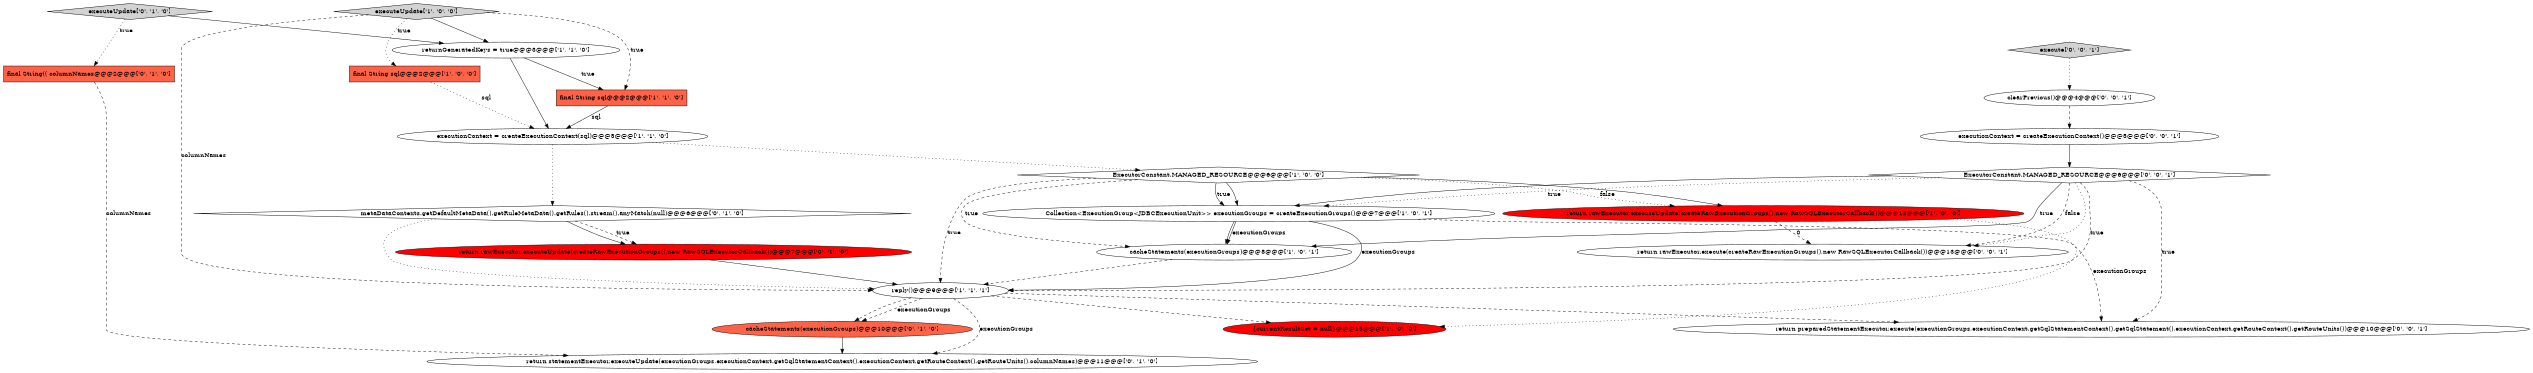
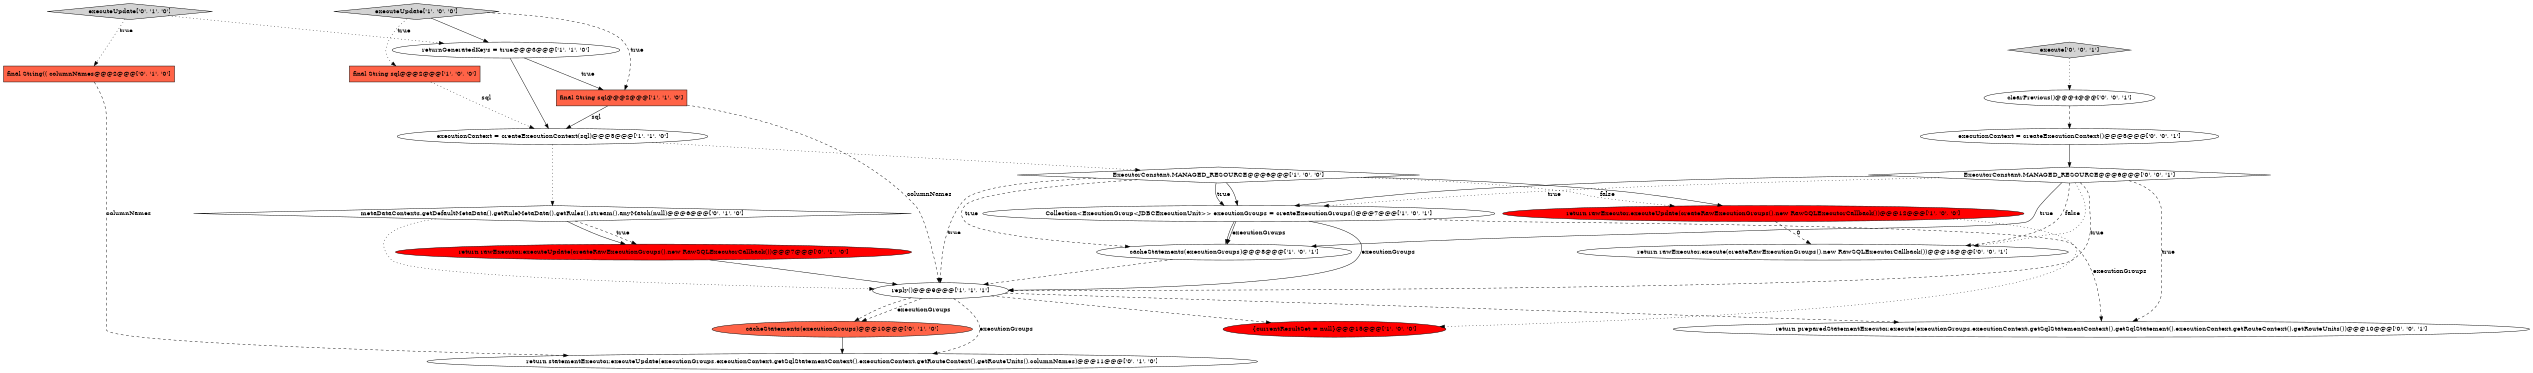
edge "executeUpdate['0', '1', '0']" -> "returnGeneratedKeys = true@@@3@@@['1', '1', '0']": style solid -> dotted
edge "executeUpdate['1', '0', '0']" -> "reply()@@@9@@@['1', '1', '1']": now "final String sql@@@2@@@['1', '1', '0']" -> "reply()@@@9@@@['1', '1', '1']"
